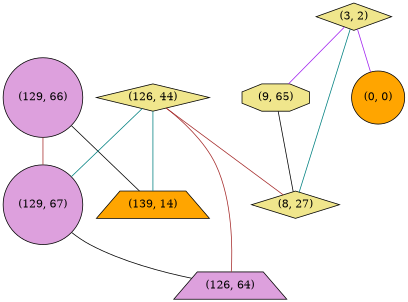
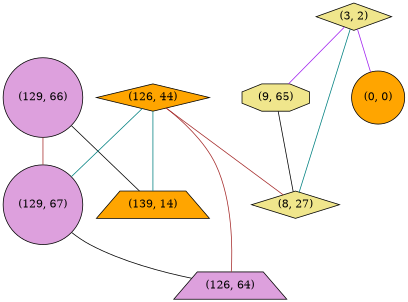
node "(126, 44)": fillcolor khaki -> orange
